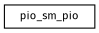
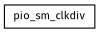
node "pio_sm_pio": label "pio_sm_pio" -> "pio_sm_clkdiv"
